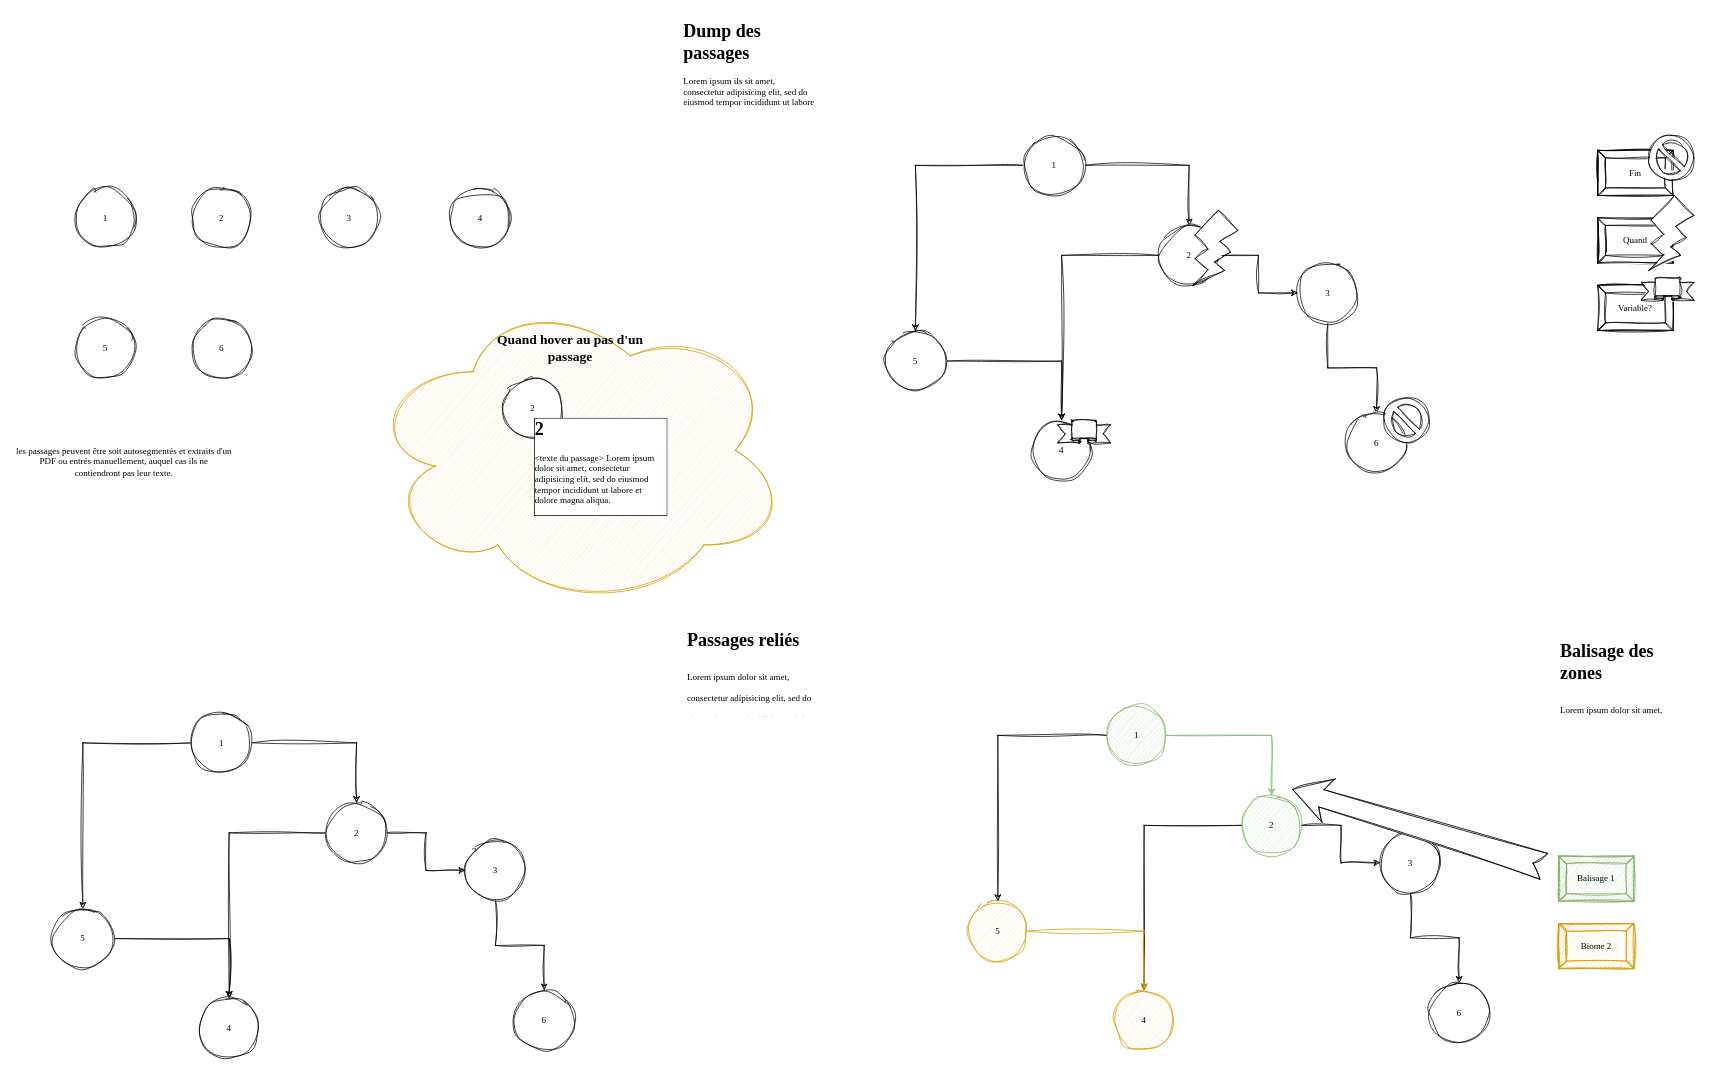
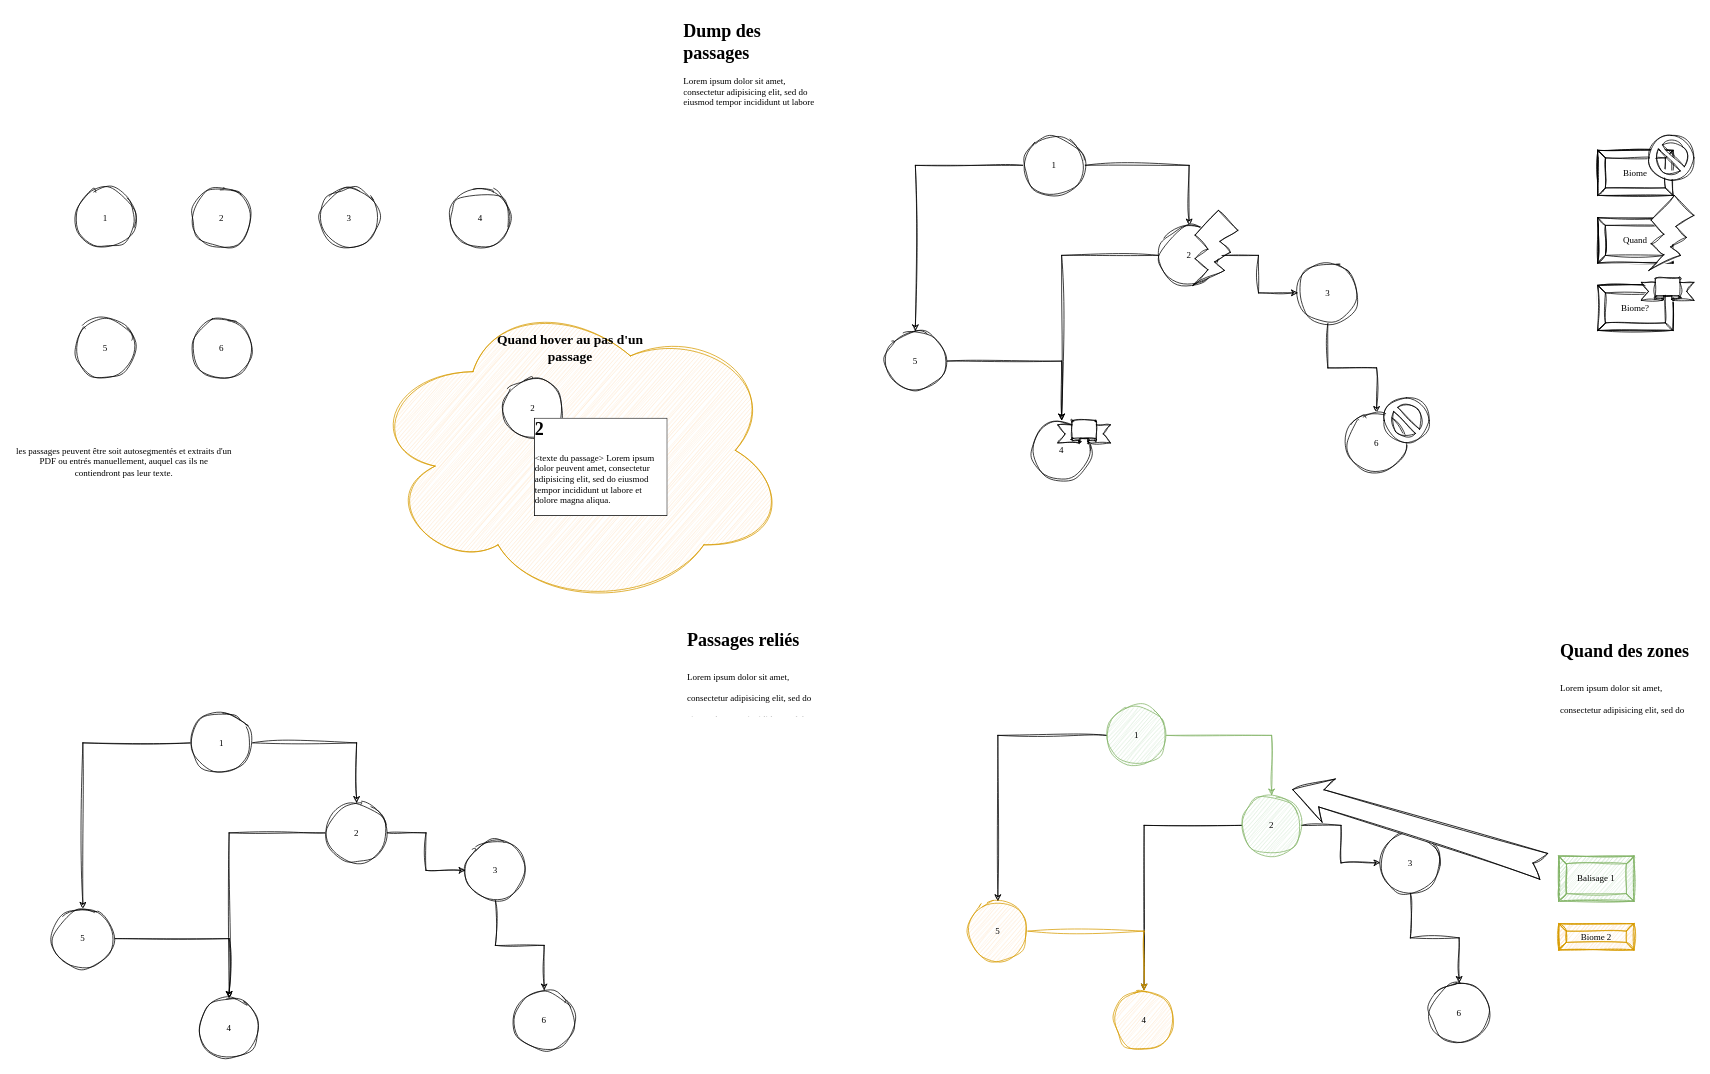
node "Dump des passagesLorem ipsum ils sit amet, consectetur adipisicing elit, sed do eiusmod tempor incididunt ut labore et dolore magna aliqua.": label "Dump des passagesLorem ipsum ils sit amet, consectetur adipisicing elit, sed do eiusmod tempor incididunt ut labore et dolore magna aliqua." -> "Dump des passagesLorem ipsum dolor sit amet, consectetur adipisicing elit, sed do eiusmod tempor incididunt ut labore et dolore magna aliqua."
node "Fin": label "Fin" -> "Biome"
node "Variable?": label "Variable?" -> "Biome?"
node "2<texte du passage> Lorem ipsum dolor sit amet, consectetur adipisicing elit, sed do eiusmod tempor incididunt ut labore et dolore magna aliqua.": label "2<texte du passage> Lorem ipsum dolor sit amet, consectetur adipisicing elit, sed do eiusmod tempor incididunt ut labore et dolore magna aliqua." -> "2<texte du passage> Lorem ipsum dolor peuvent amet, consectetur adipisicing elit, sed do eiusmod tempor incididunt ut labore et dolore magna aliqua."
node "Balisage des zonesLorem ipsum dolor sit amet, consectetur adipisicing elit, sed do eiusmod tempor incididunt ut labore et dolore magna aliqua.": label "Balisage des zonesLorem ipsum dolor sit amet, consectetur adipisicing elit, sed do eiusmod tempor incididunt ut labore et dolore magna aliqua." -> "Quand des zonesLorem ipsum dolor sit amet, consectetur adipisicing elit, sed do eiusmod tempor incididunt ut labore et dolore magna aliqua."
node "Biome 2": size 75x45 -> 75x26
